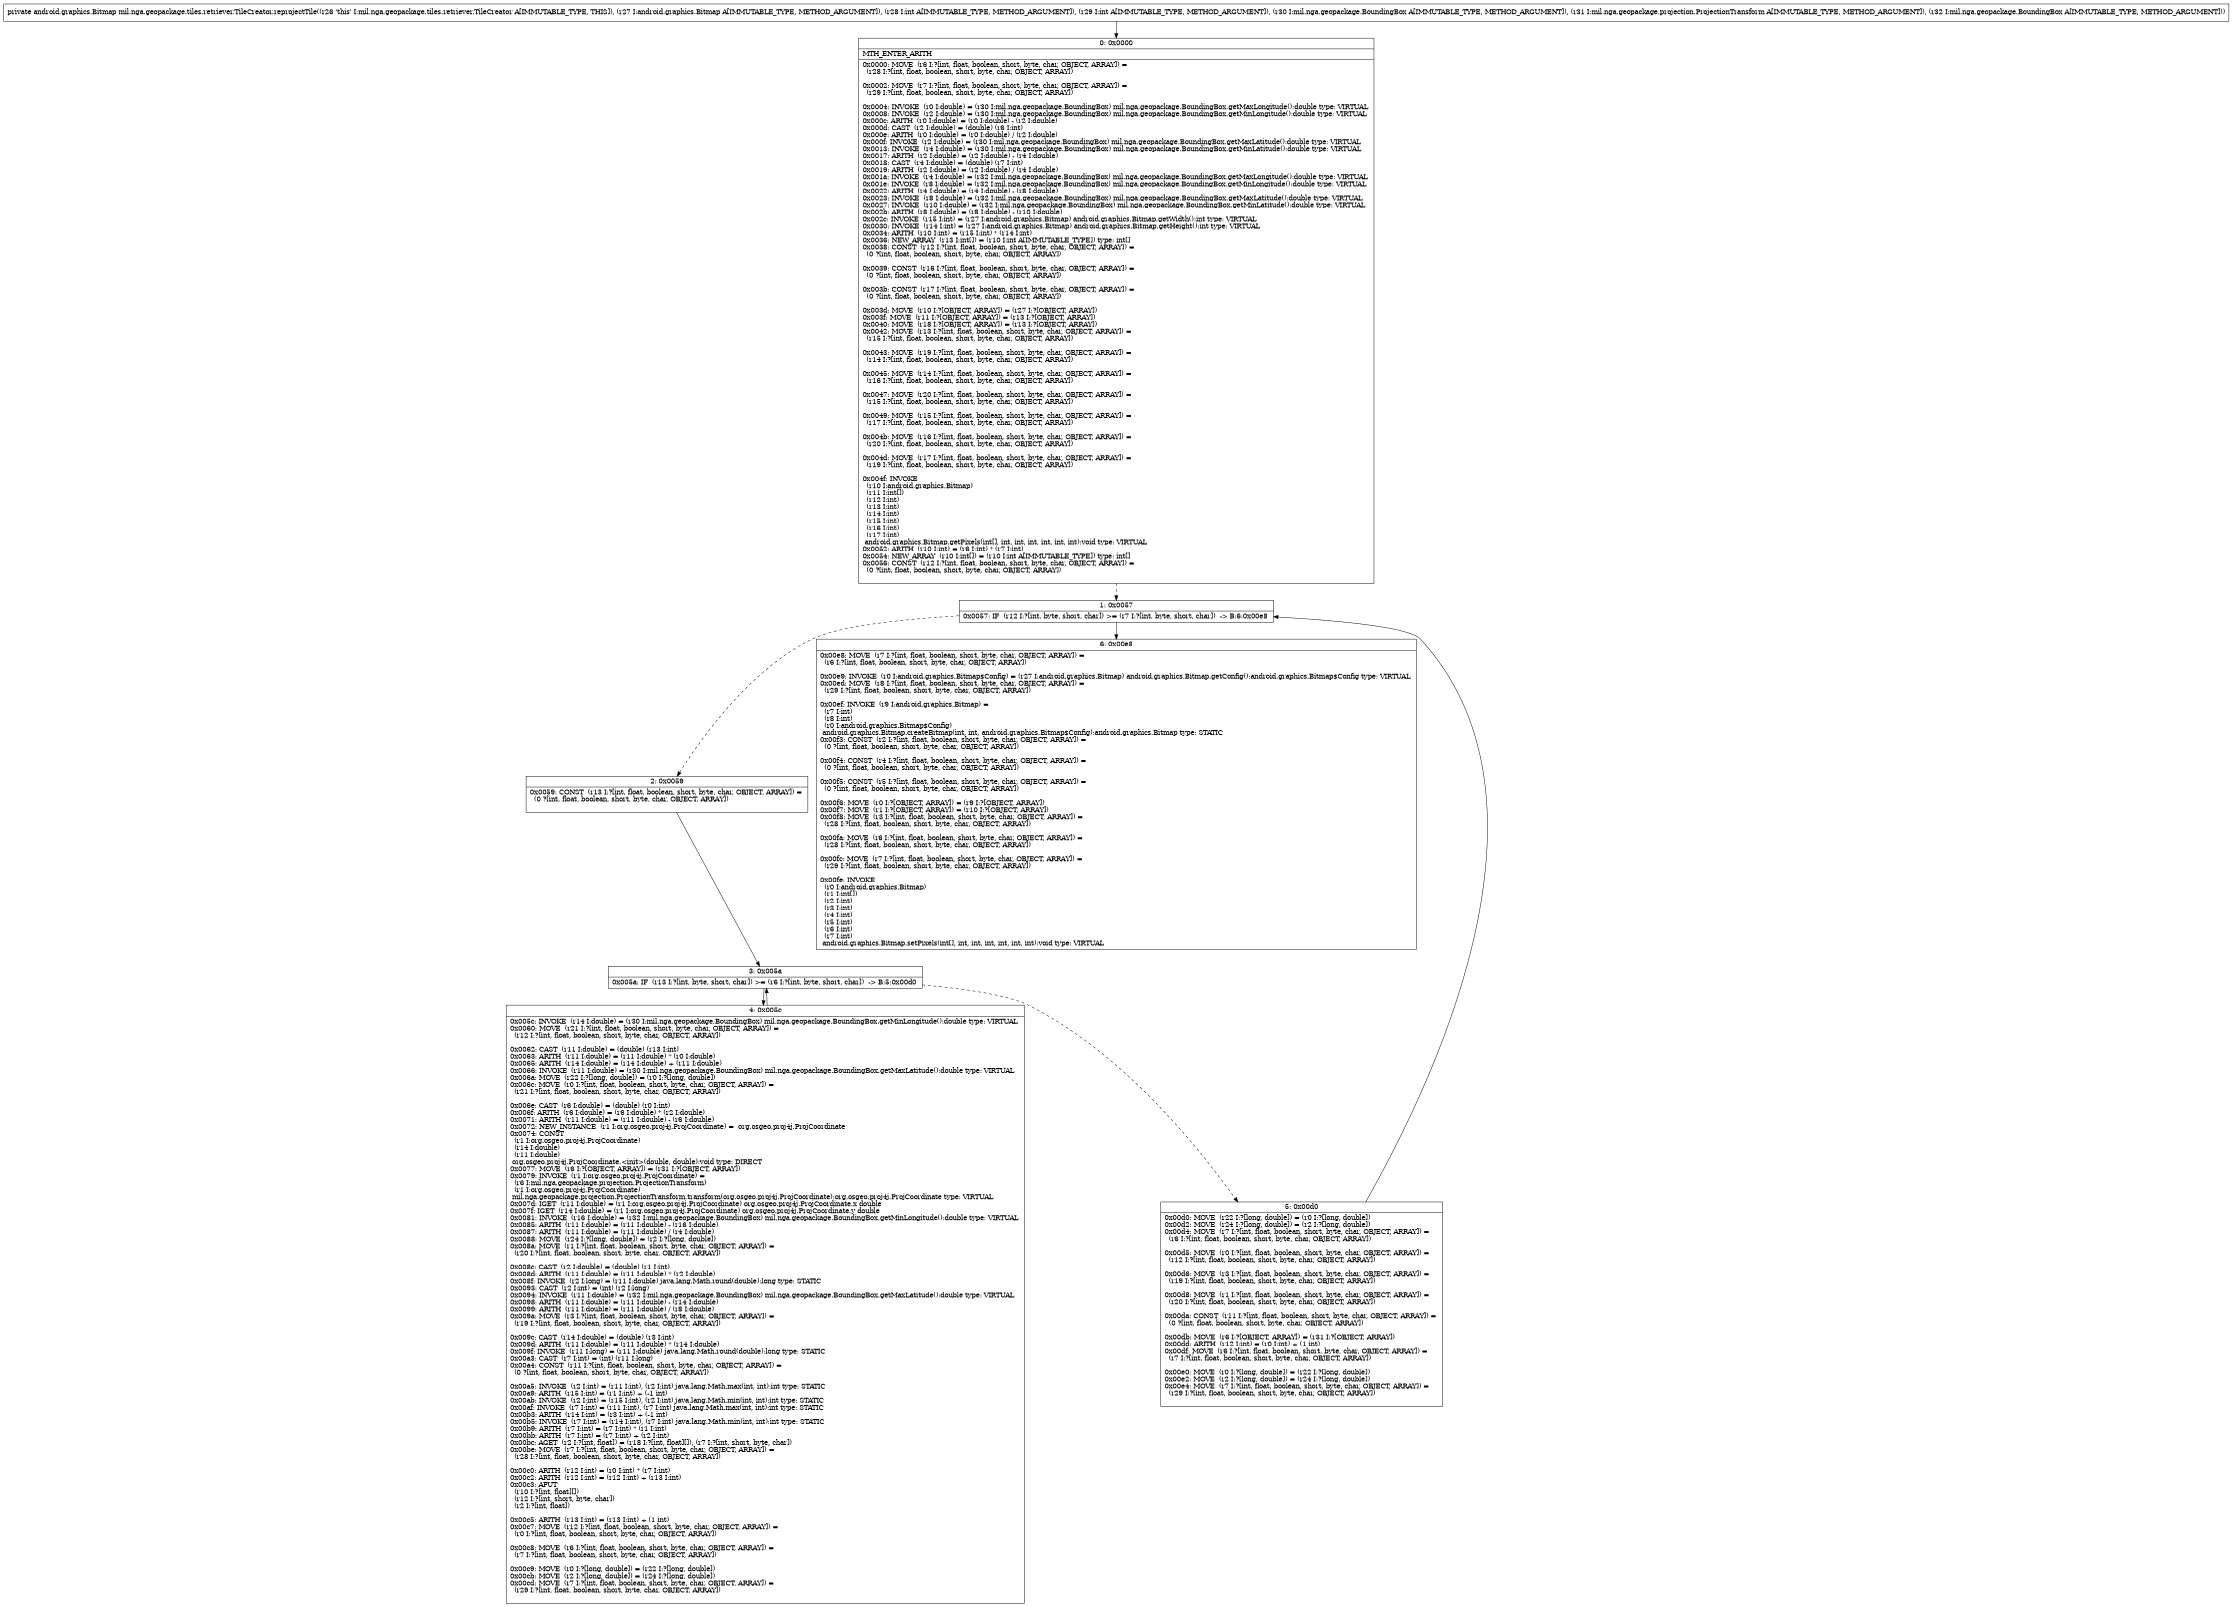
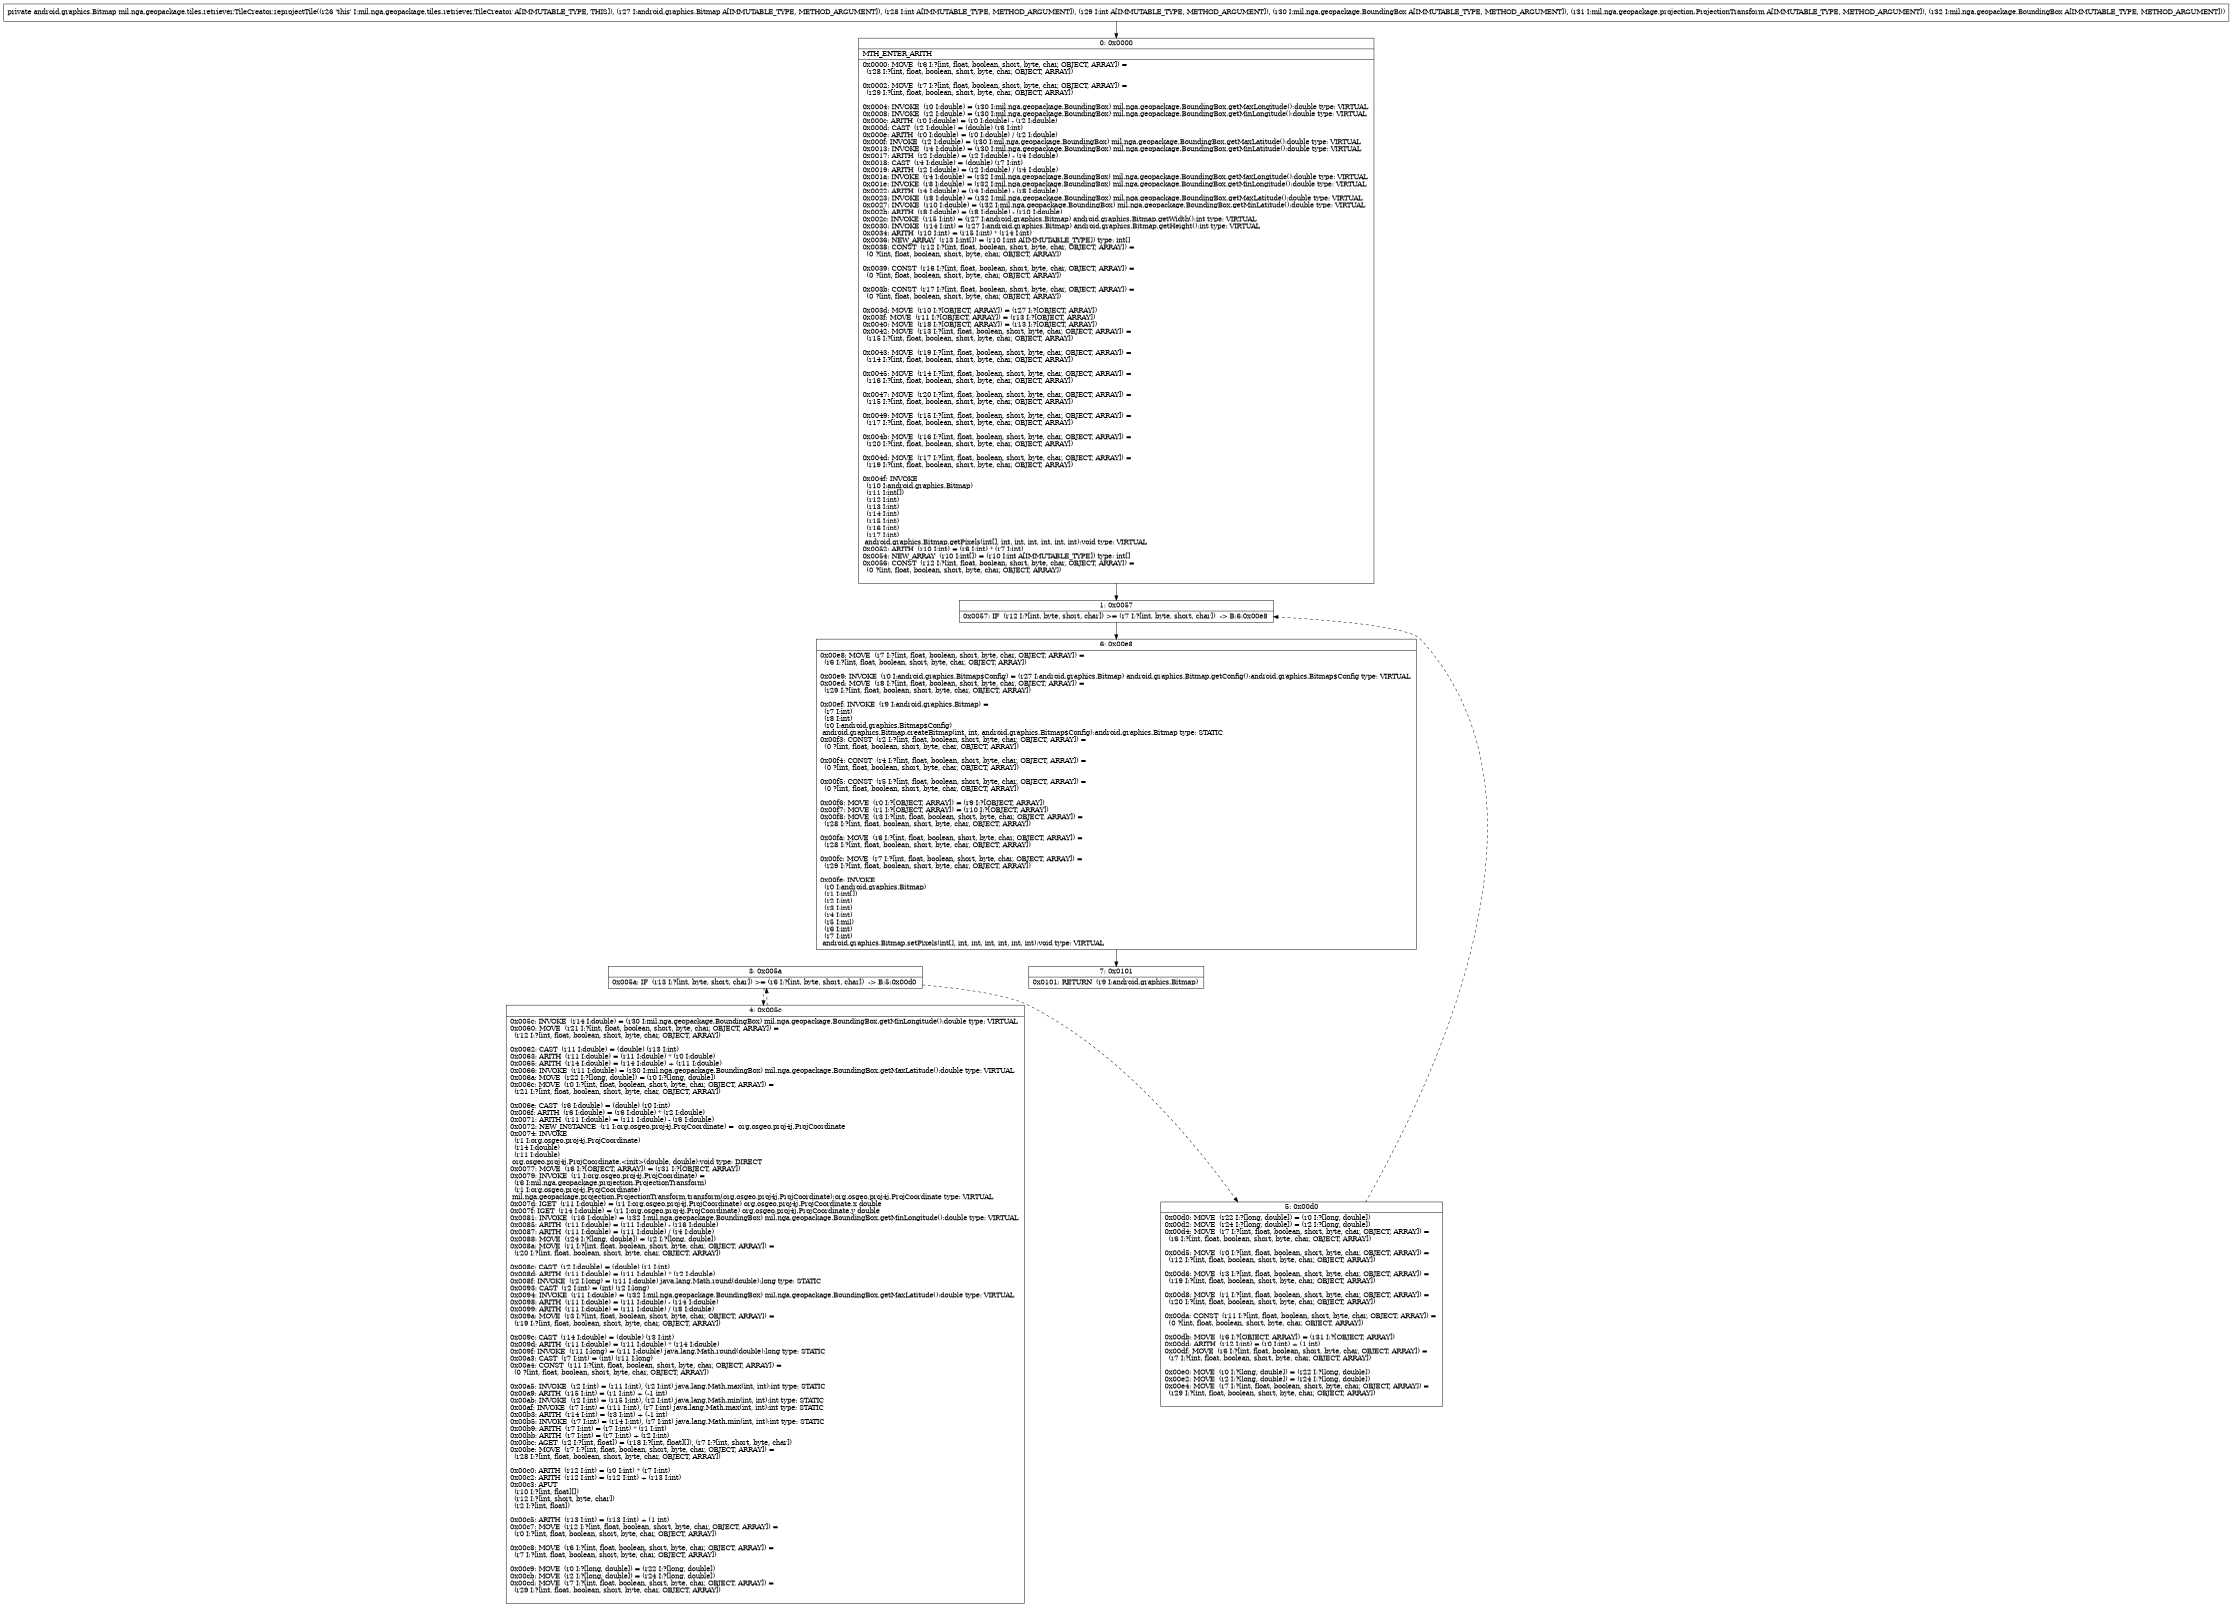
edge "0: 0x0000" -> "1: 0x0057": style dashed -> solid
node "2: 0x0059": removed
edge "5: 0x00d0" -> "1: 0x0057": style solid -> dashed
node "6: 0x00e8": text "(r5 I:int)" -> "(r5 I:mil)"
node "7: 0x0101": added
edge "3: 0x005a" -> "4: 0x005c": style solid -> dashed
edge "4: 0x005c" -> "3: 0x005a": style solid -> dashed
node "4: 0x005c": text "0x0074: CONST" -> "0x0074: INVOKE"
